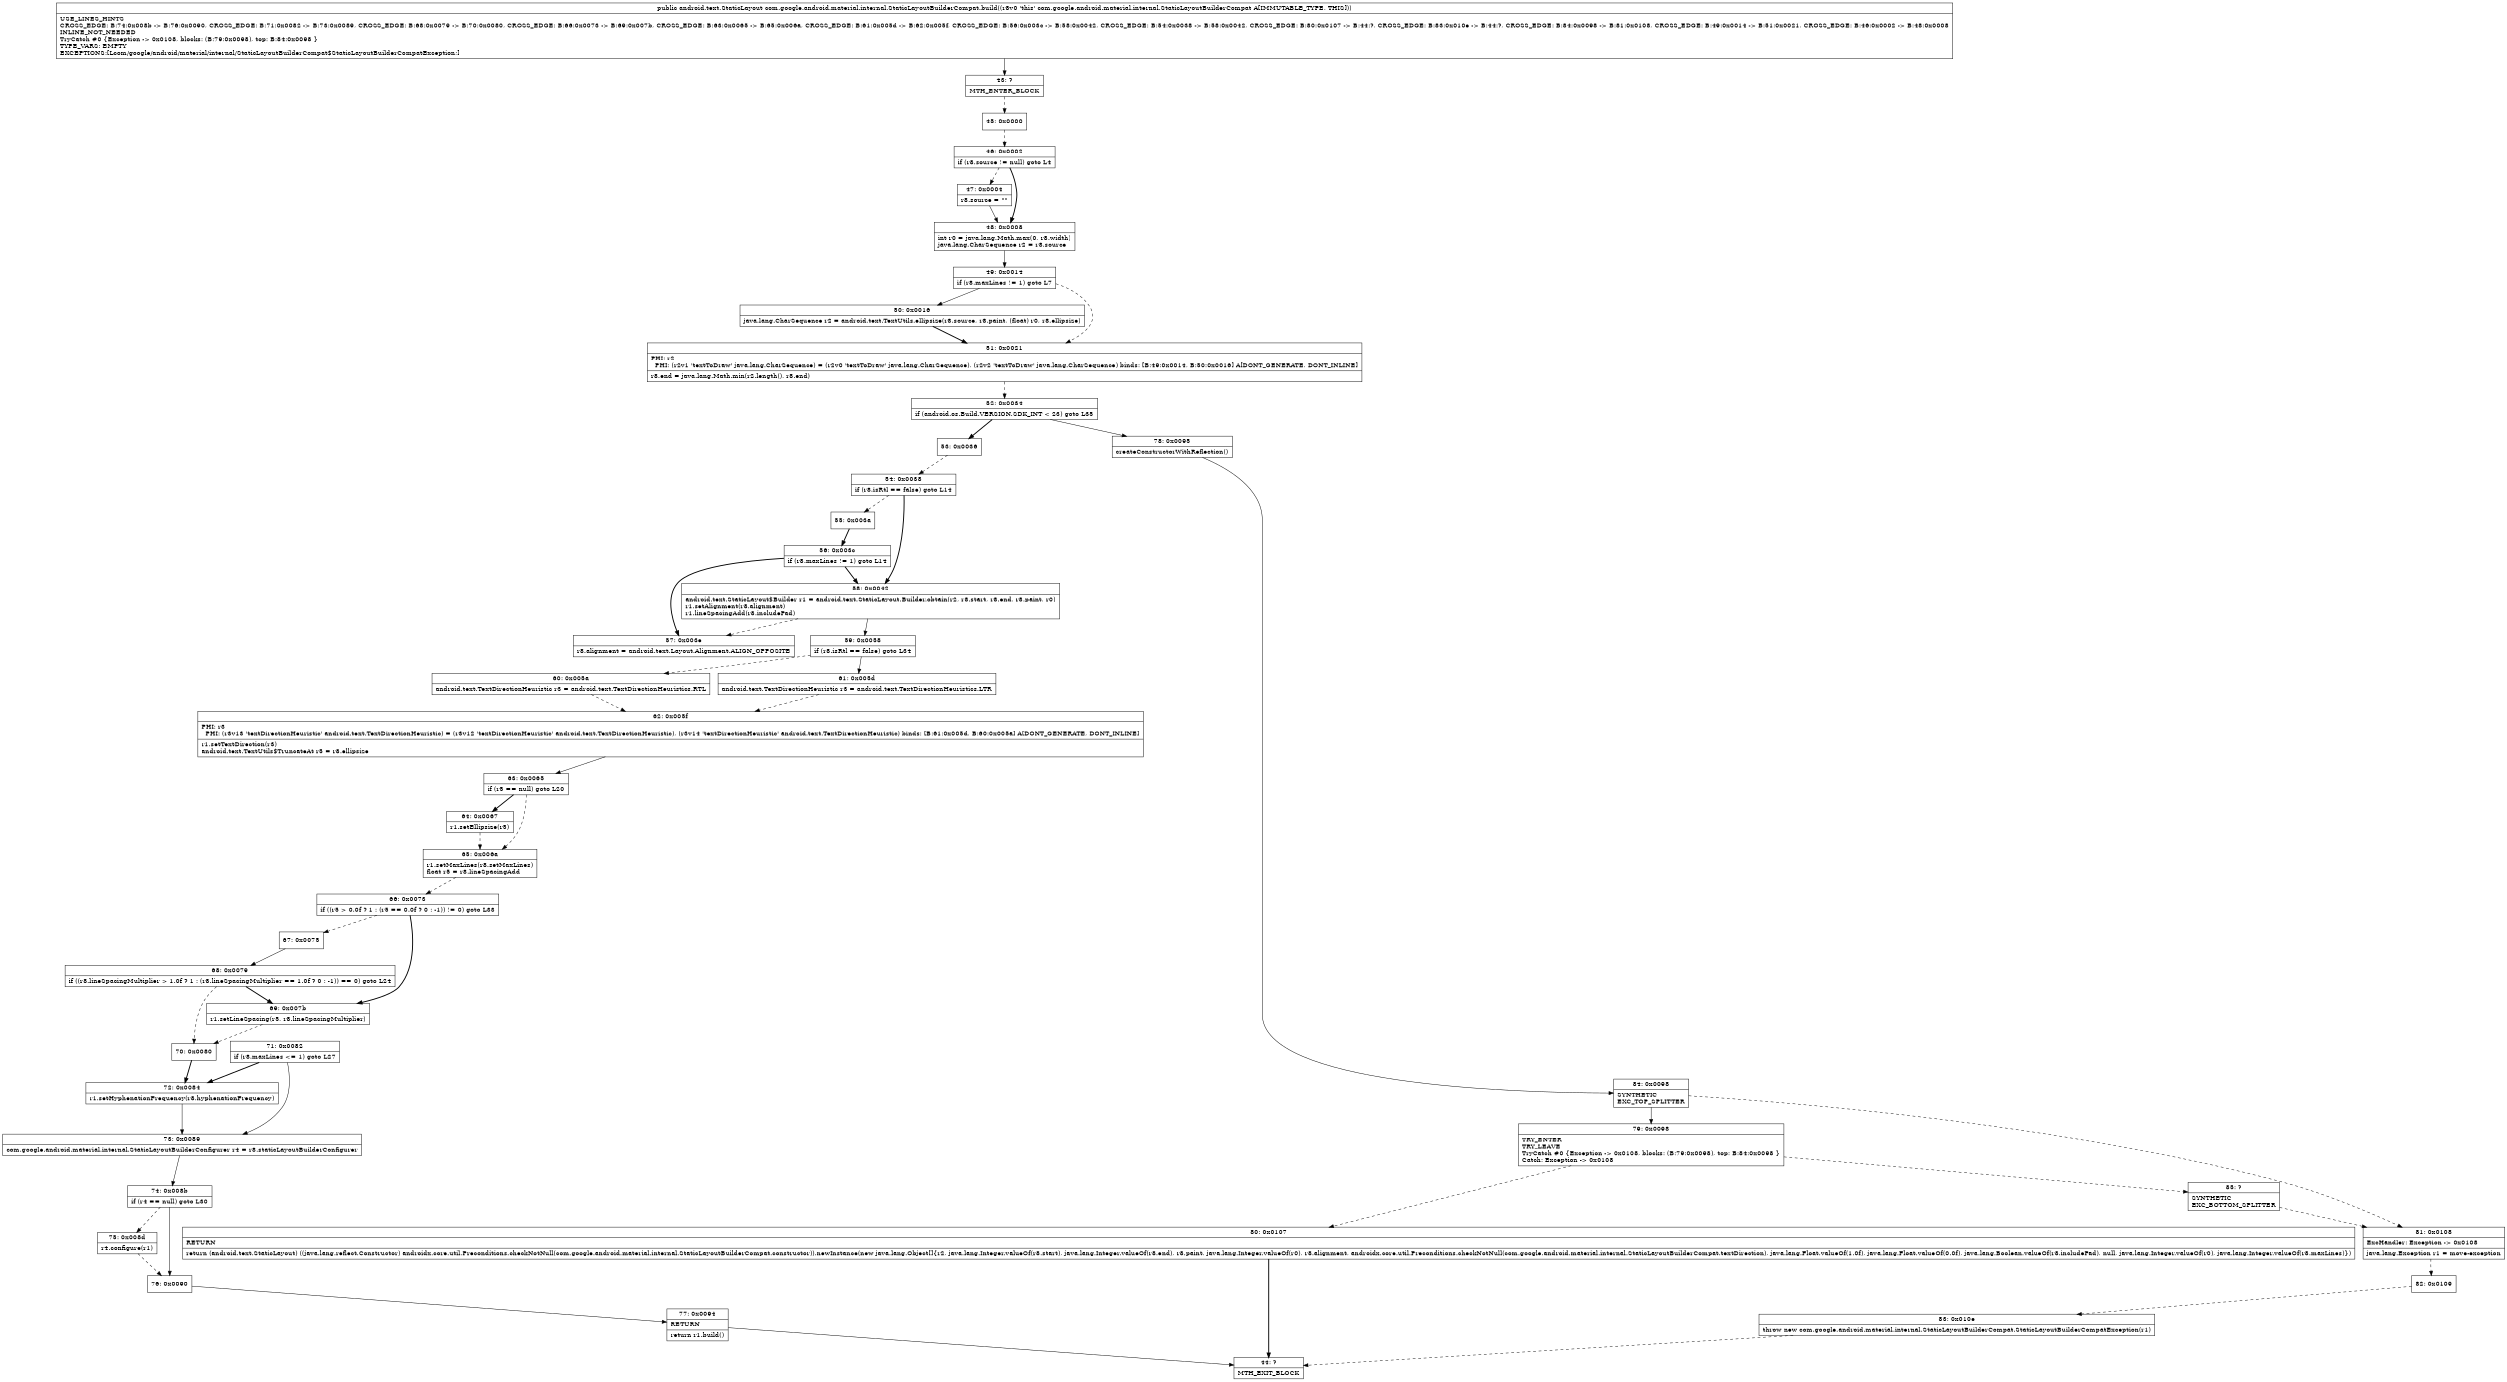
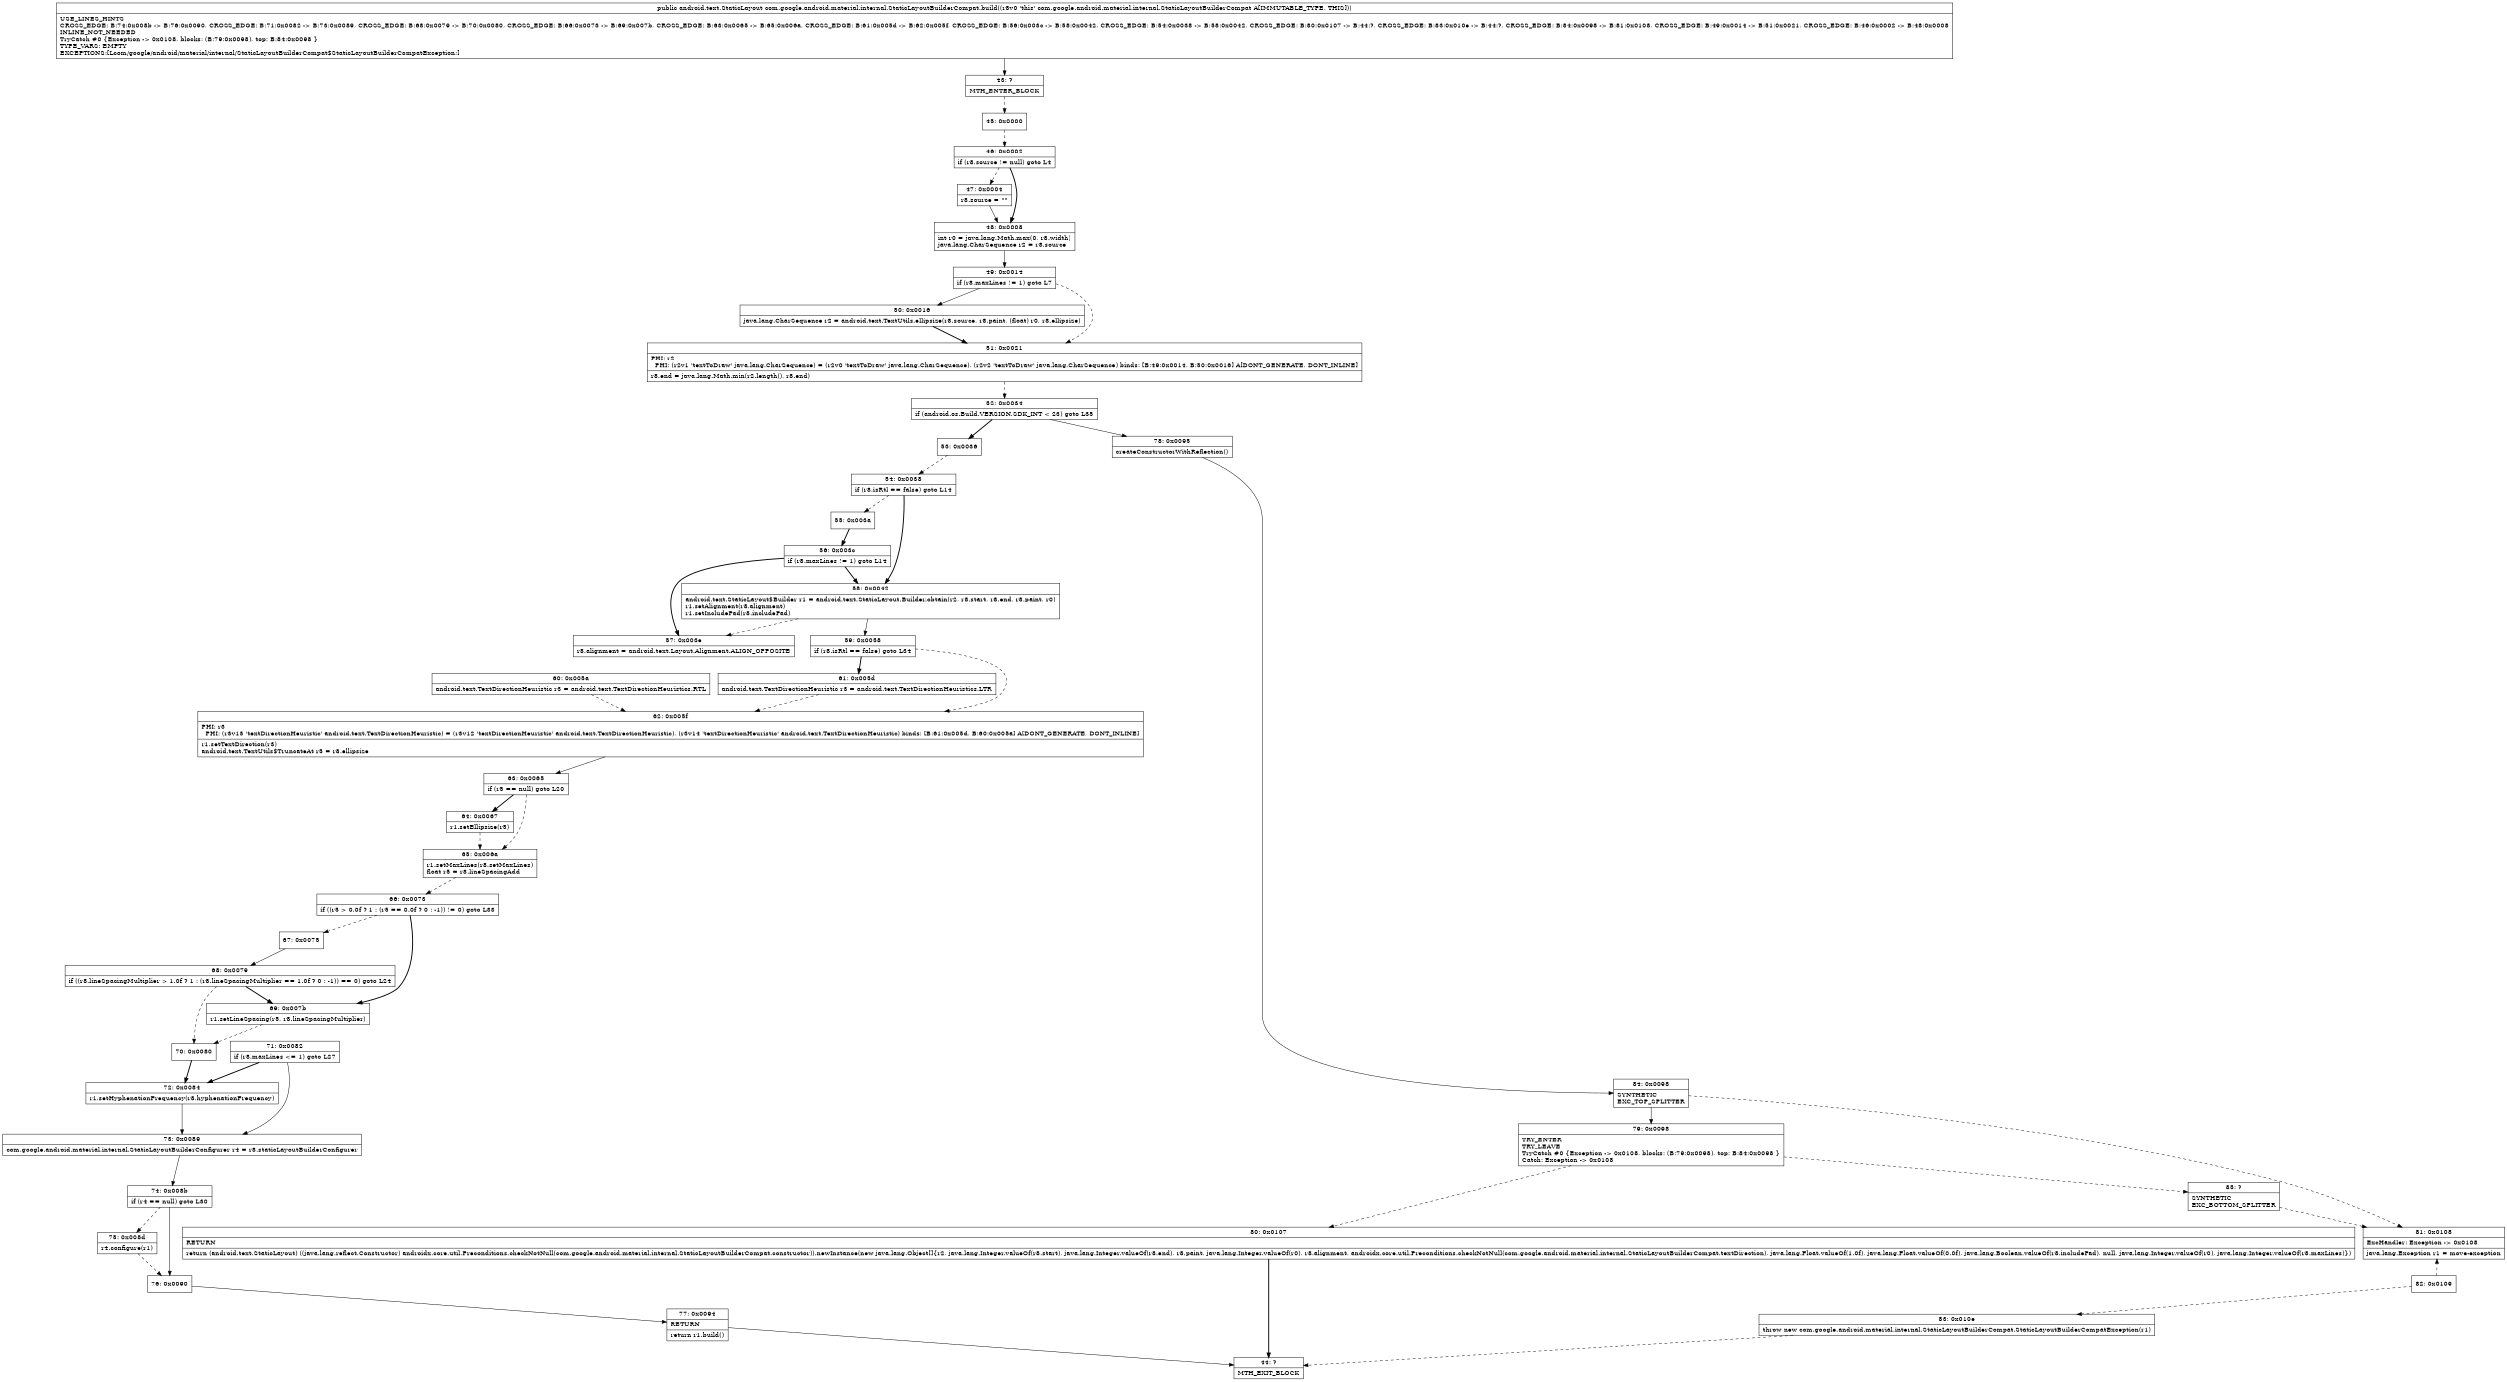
node "58: 0x0042": text "r1.lineSpacingAdd(r8.includePad)" -> "r1.setIncludePad(r8.includePad)"
edge "59: 0x0058" -> "61: 0x005d": style solid -> bold
edge "59: 0x0058" -> "60: 0x005a": now "59: 0x0058" -> "62: 0x005f"
edge "81: 0x0108" -> "82: 0x0109": reversed
